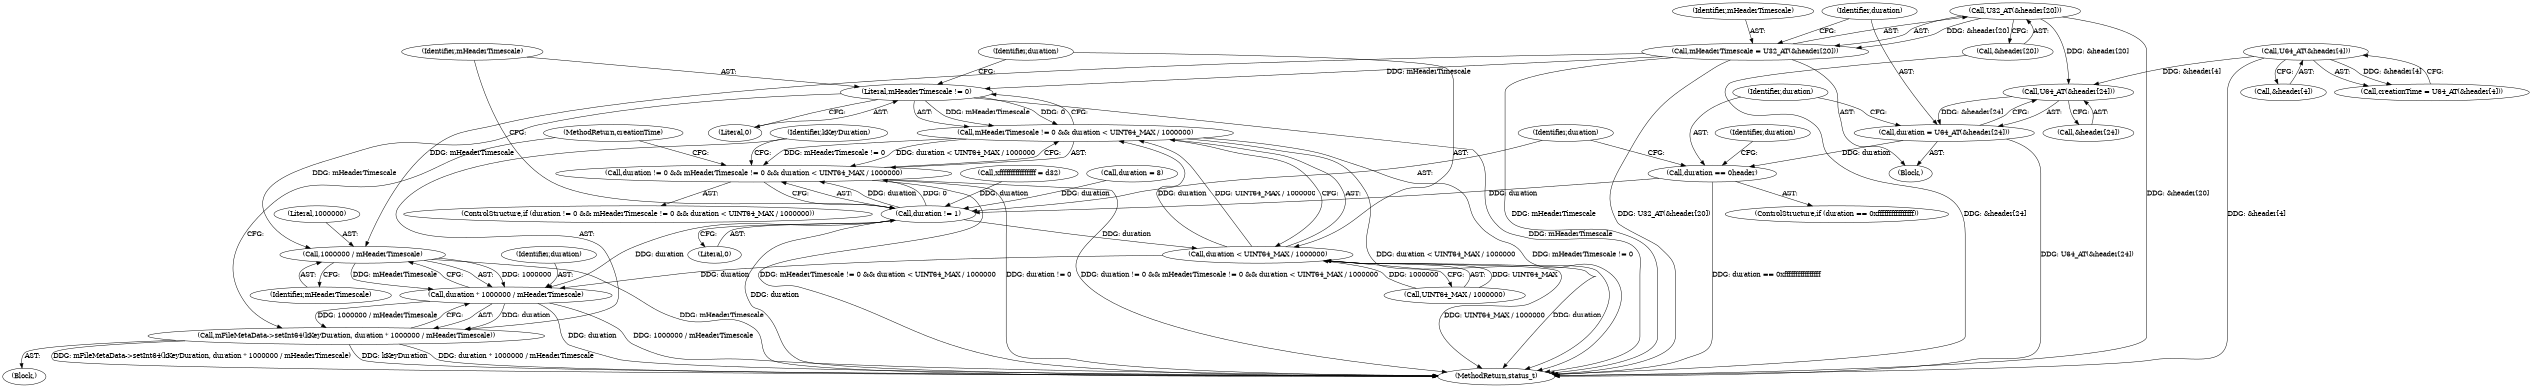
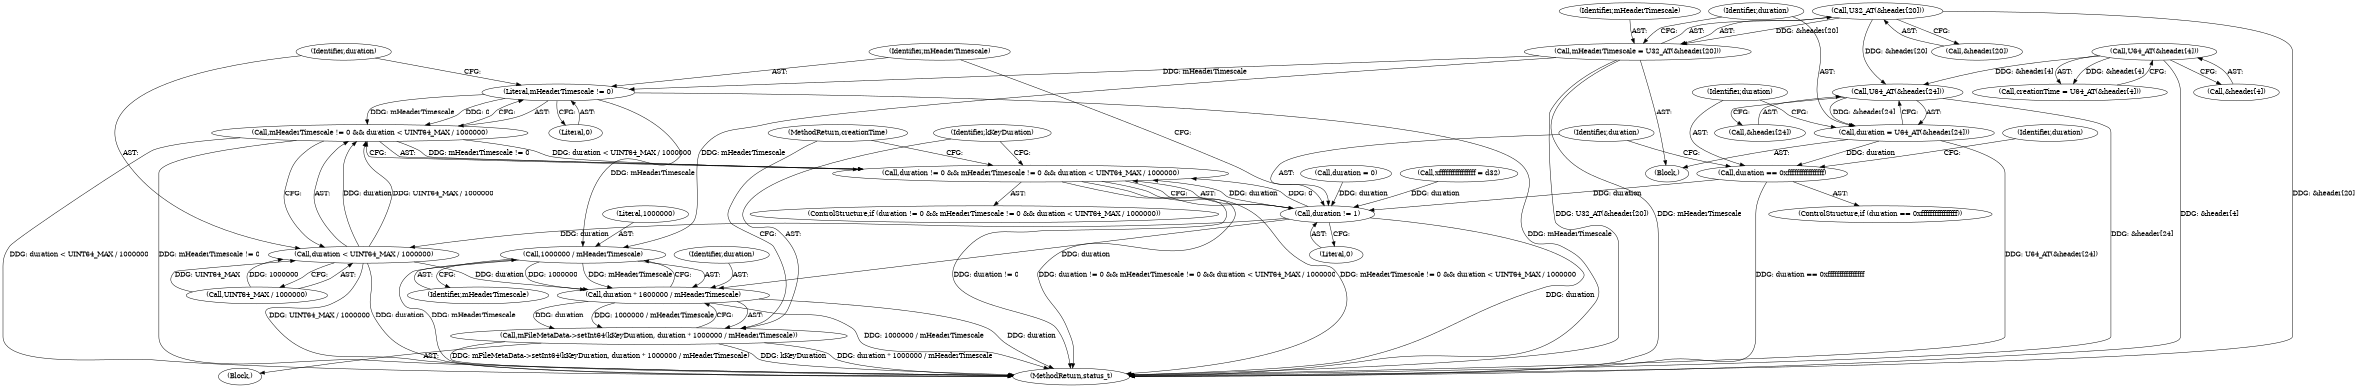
node "(Call,duration = 8)": label "(Call,duration = 8)" -> "(Call,duration = 0)"
node "(Call,duration == 0header)": label "(Call,duration == 0header)" -> "(Call,duration == 0xffffffffffffffff)"
edge "(Call,&header[20])" -> "(MethodReturn,status_t)": now "(Call,U64_AT(&header[24]))" -> "(MethodReturn,status_t)"
node "(Call,duration * 1000000 / mHeaderTimescale)": label "(Call,duration * 1000000 / mHeaderTimescale)" -> "(Call,duration * 1600000 / mHeaderTimescale)"
